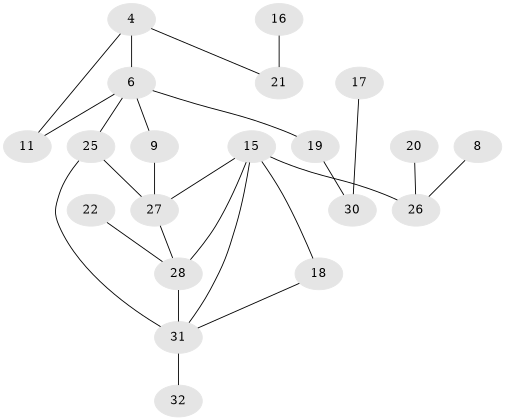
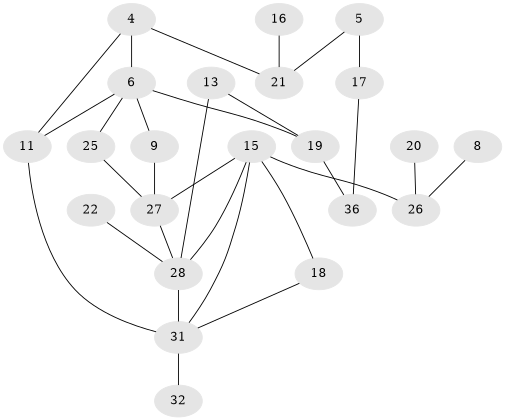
node "5": added
node "13": added
node "30": label "30" -> "36"
edge "25" -- "31": now "11" -- "31"
